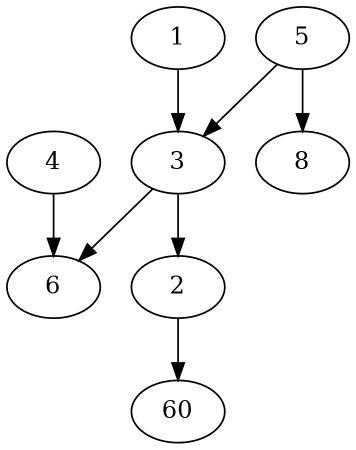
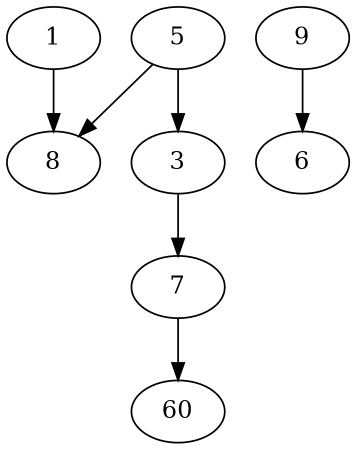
edge "1" -> "3": now "1" -> "8"
node "4": label "4" -> "9"
edge "3" -> "6": removed
node "2": label "2" -> "7"
